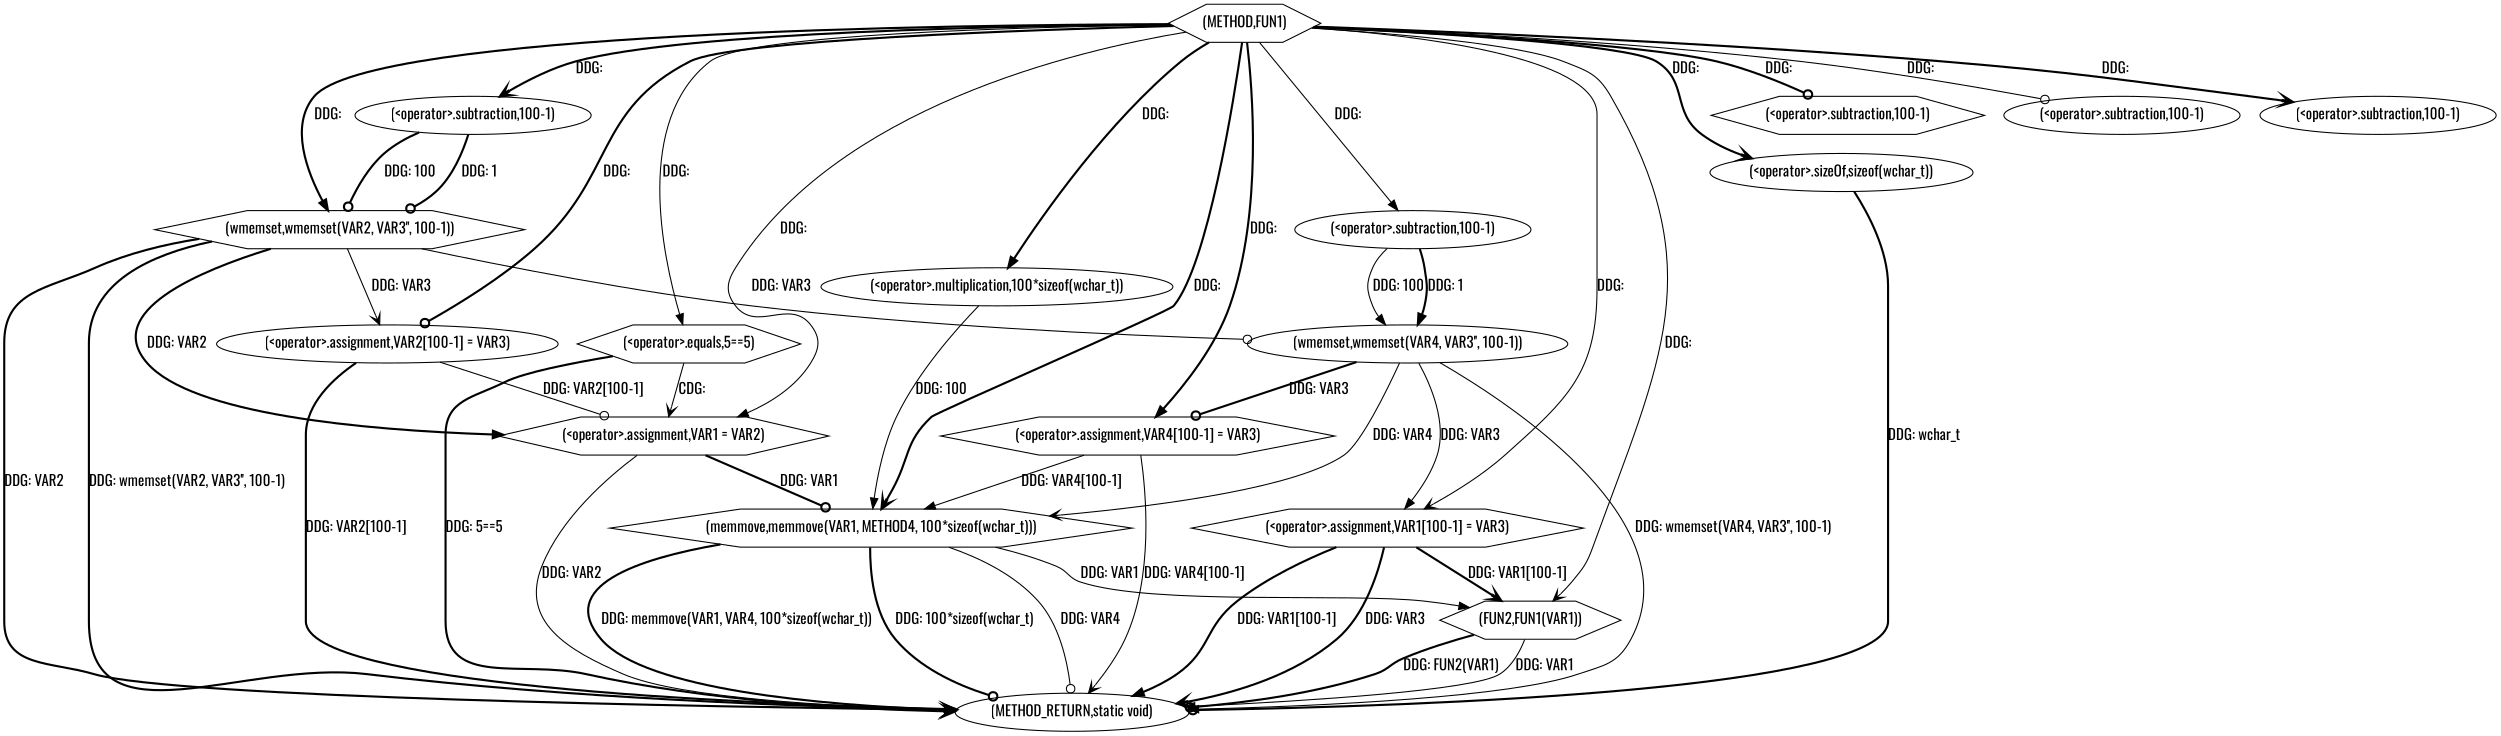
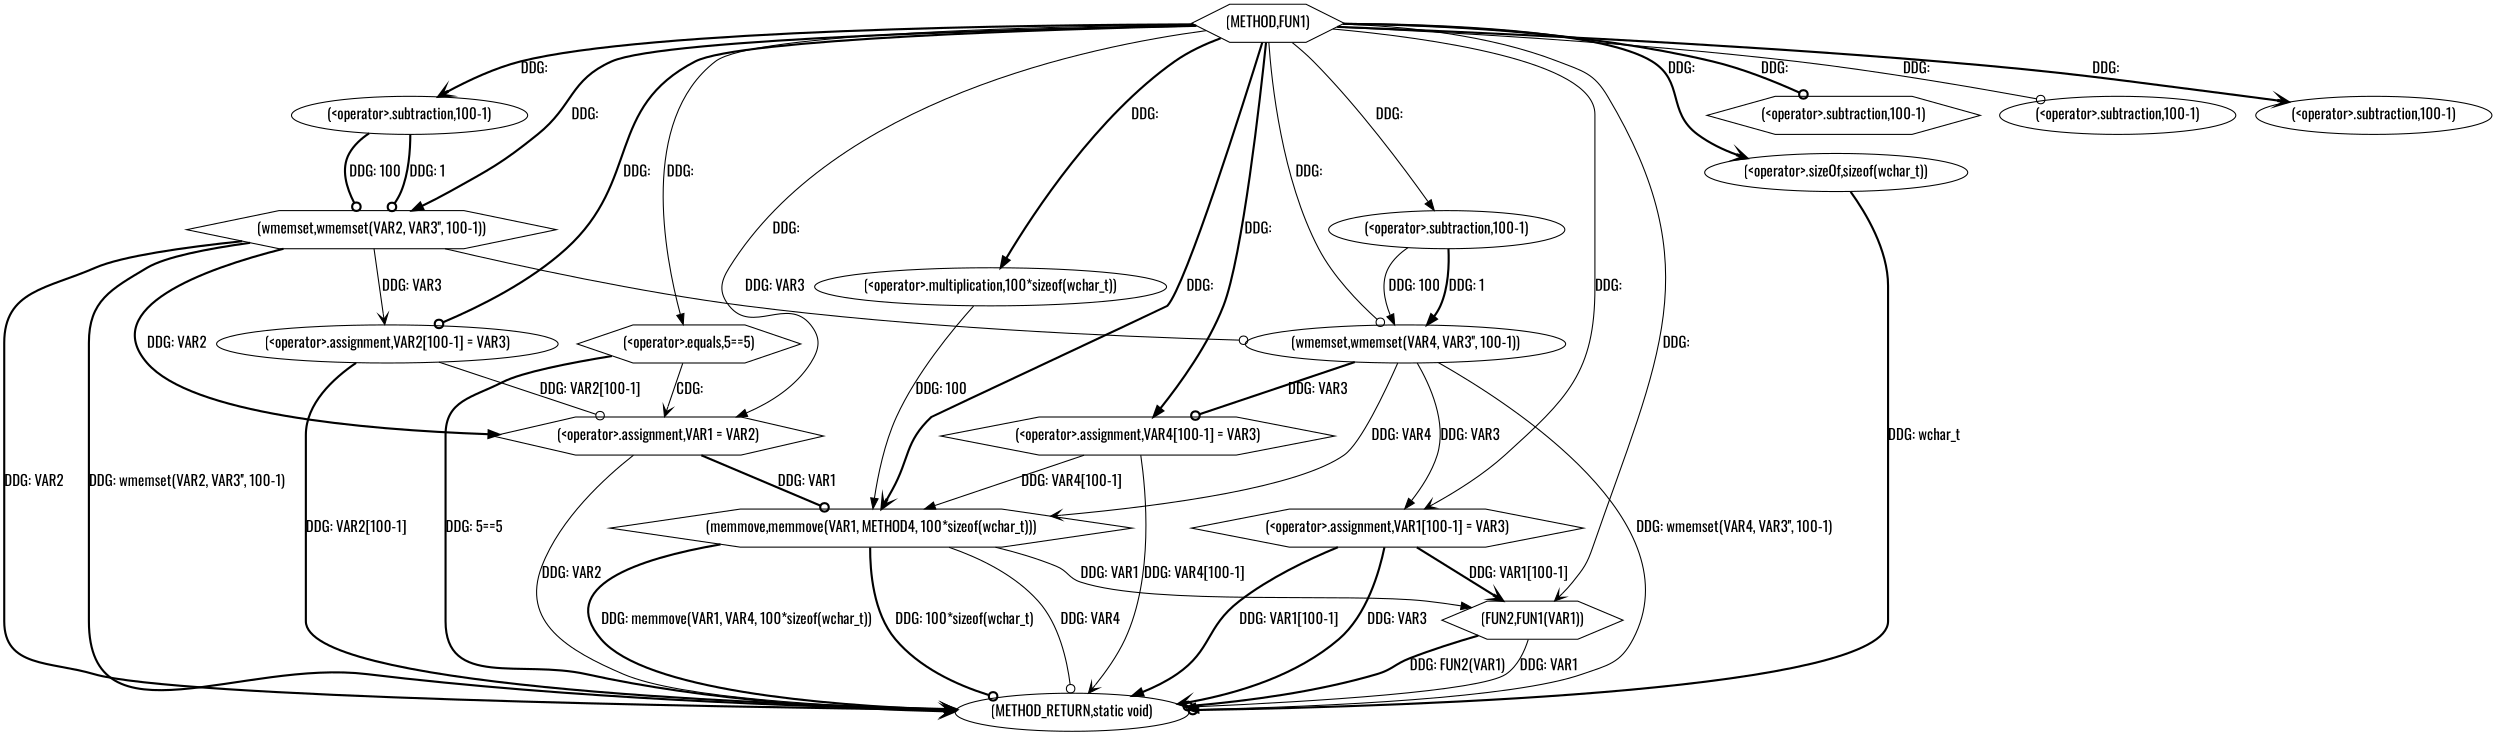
edge "(METHOD,FUN1)" -> "(wmemset,wmemset(VAR4, VAR3'', 100-1))": added, label "DDG:"
